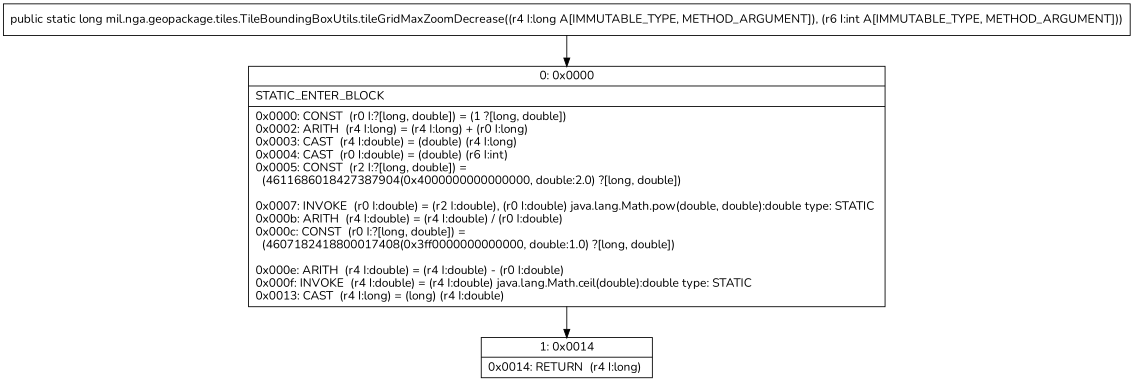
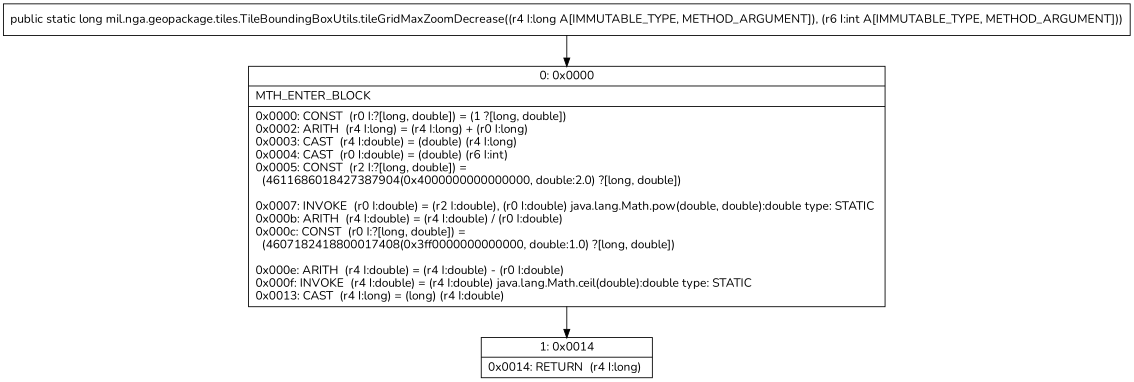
node "0: 0x0000": text "STATIC_ENTER_BLOCK" -> "MTH_ENTER_BLOCK"
